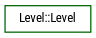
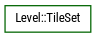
node "Level::Level": label "Level::Level" -> "Level::TileSet"
